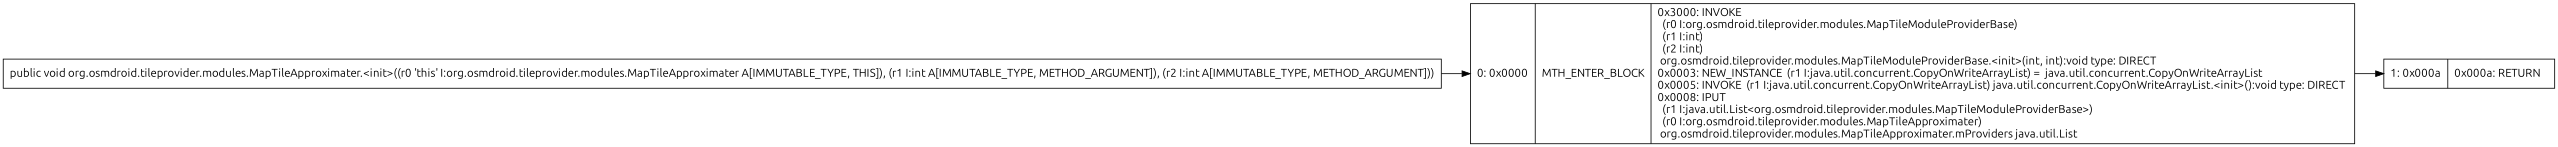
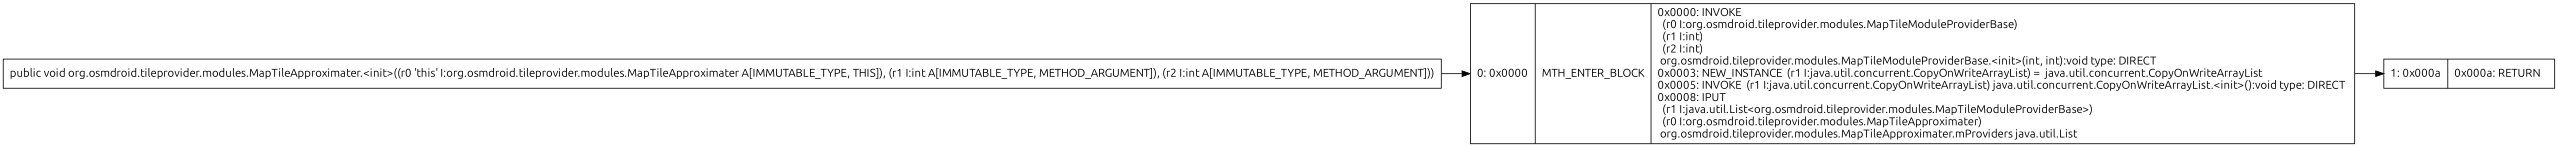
node "0: 0x0000": text "0x3000: INVOKE" -> "0x0000: INVOKE"
